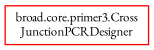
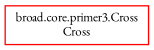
node "broad.core.primer3.Cross JunctionPCRDesigner": label "broad.core.primer3.Cross JunctionPCRDesigner" -> "broad.core.primer3.Cross Cross"
